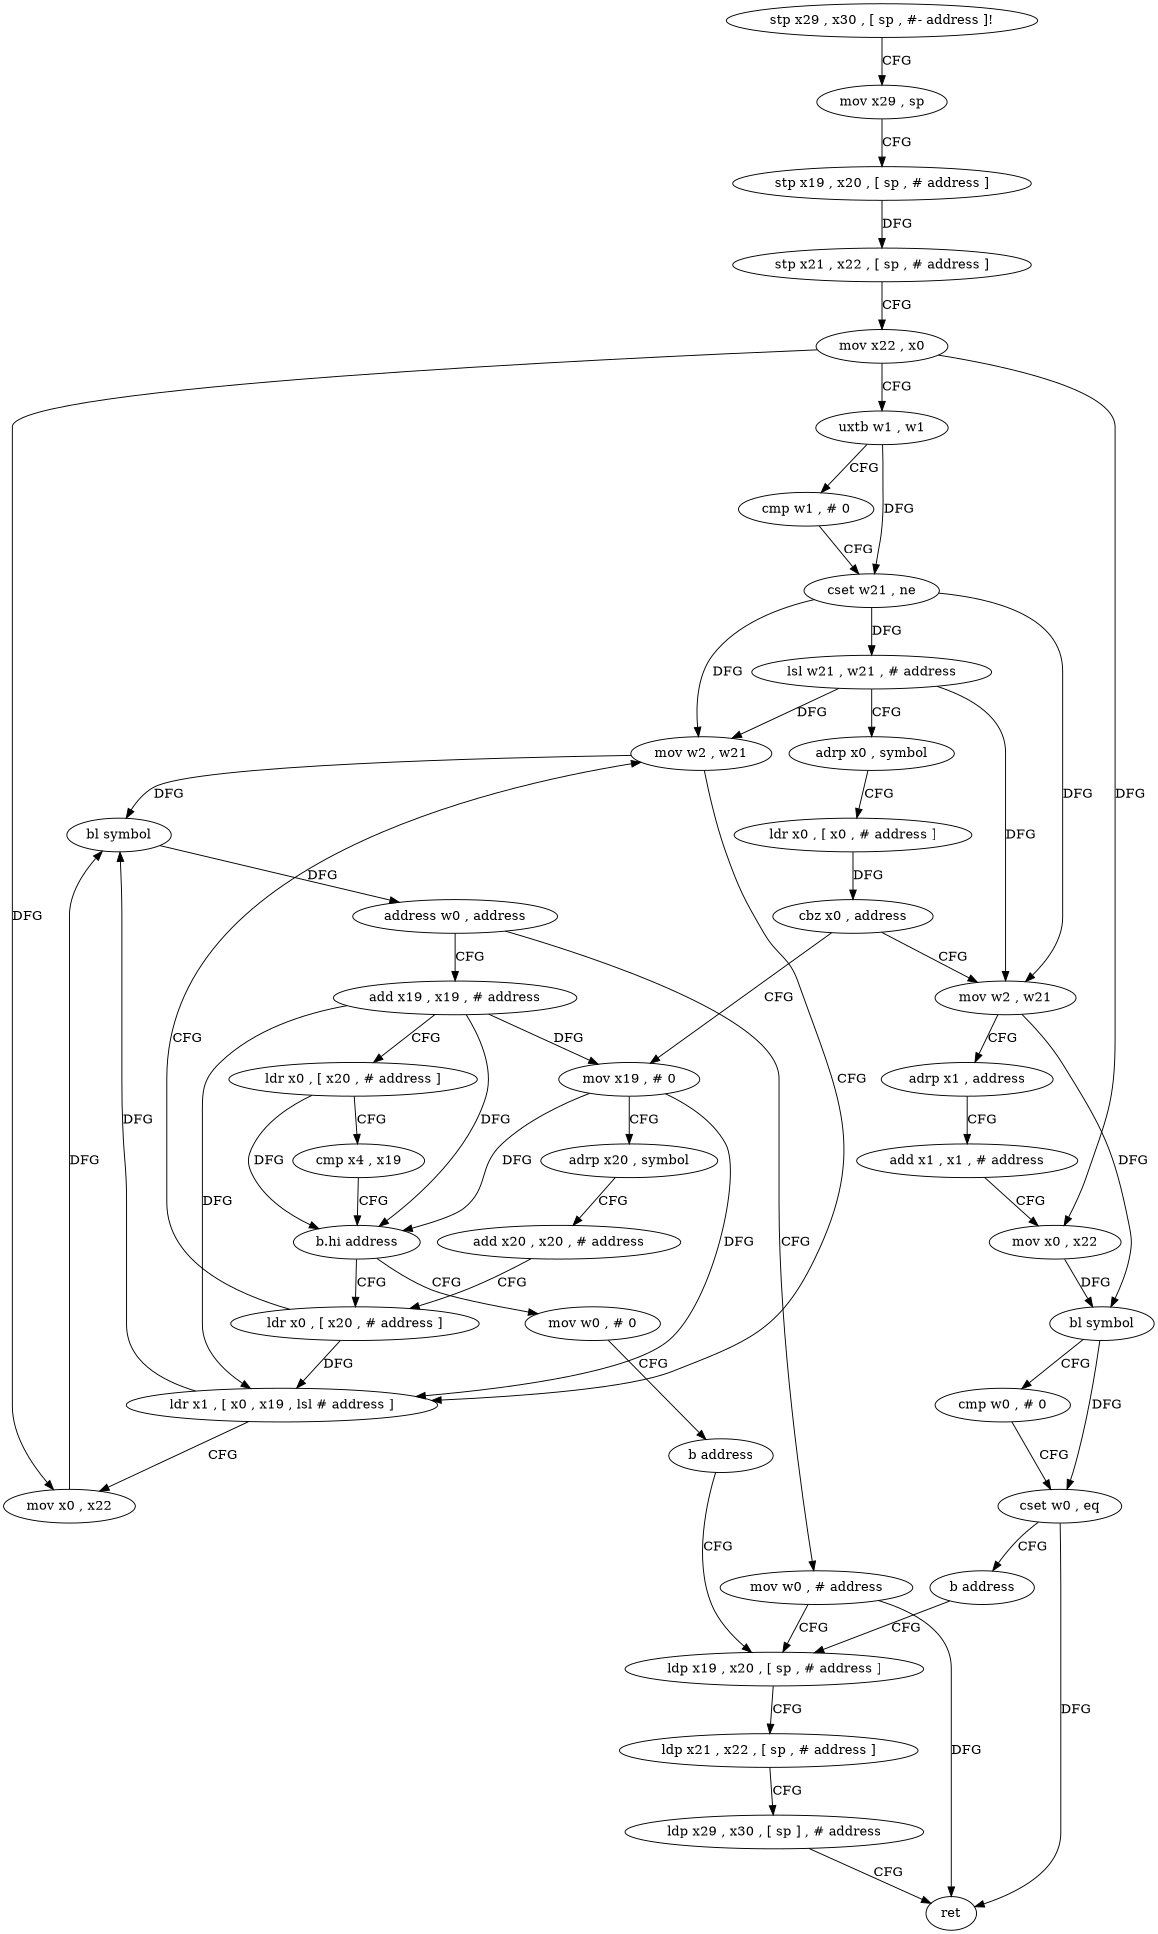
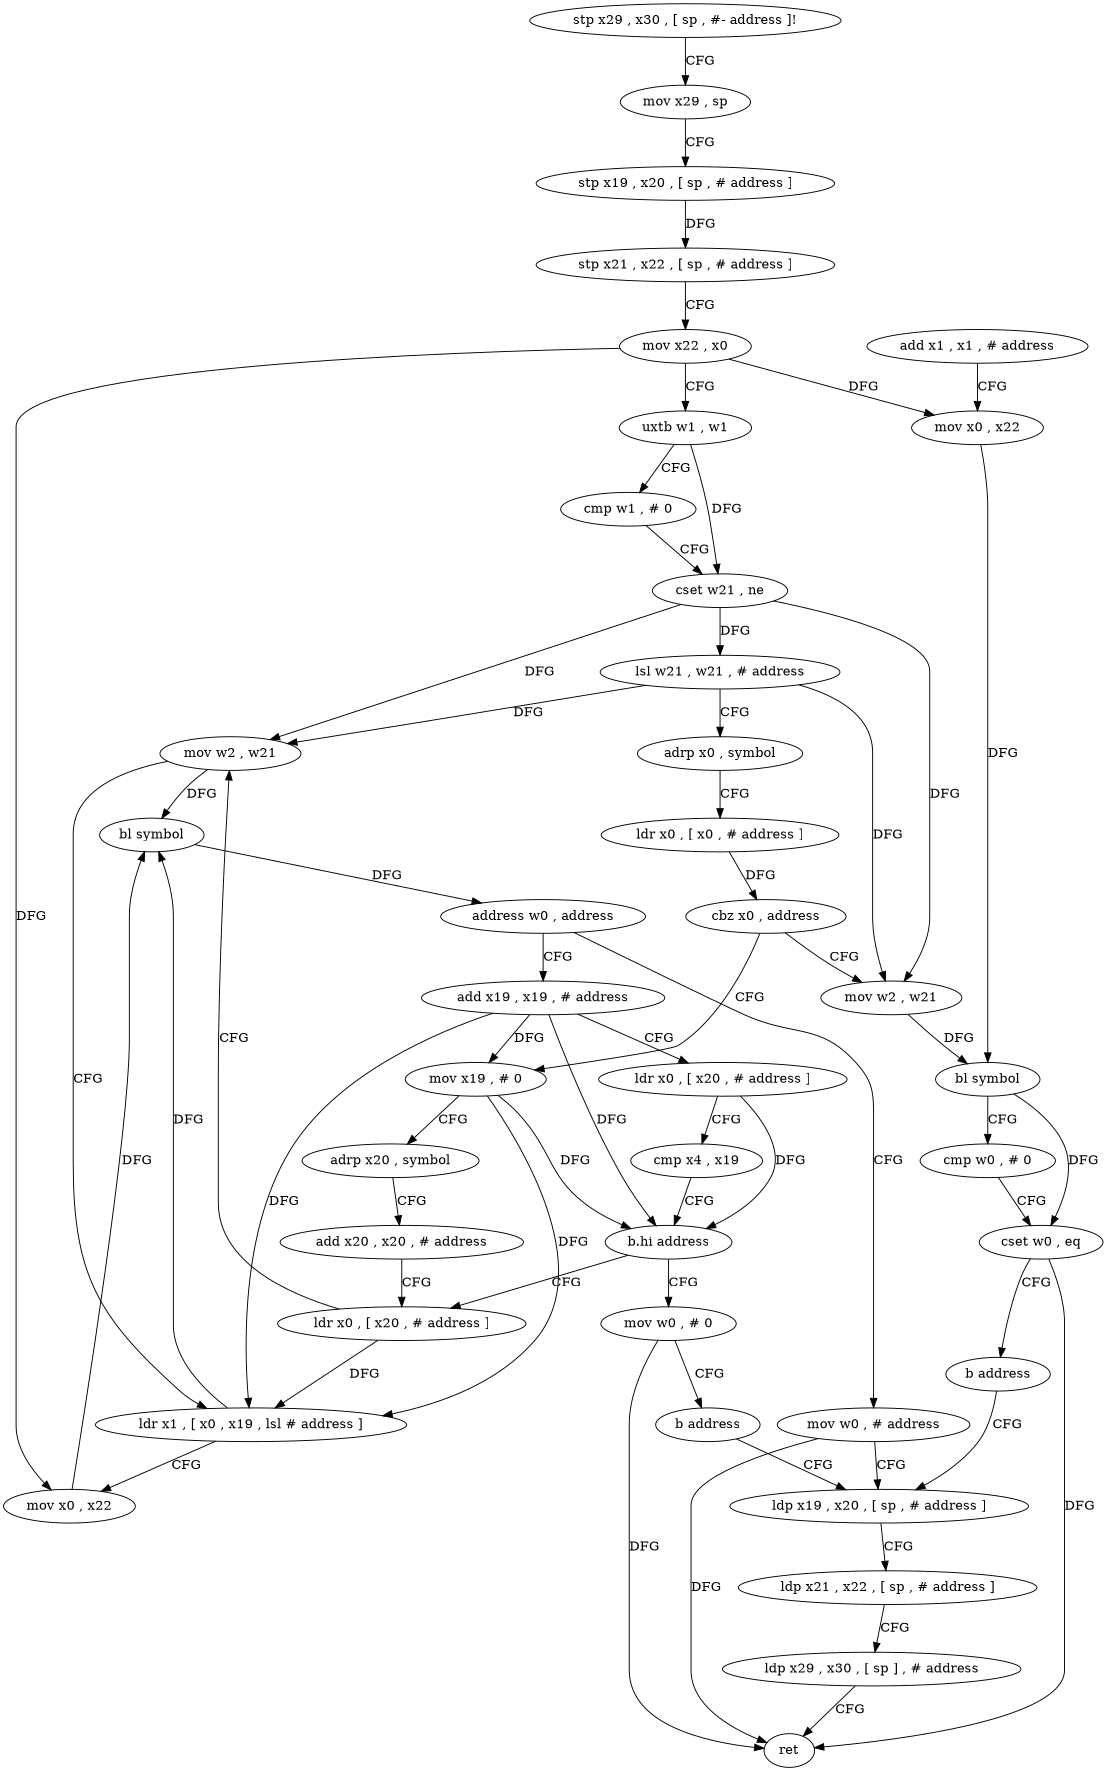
node "adrp x1 , address": removed
edge "mov w0 , # 0" -> "ret": added, label "DFG"
